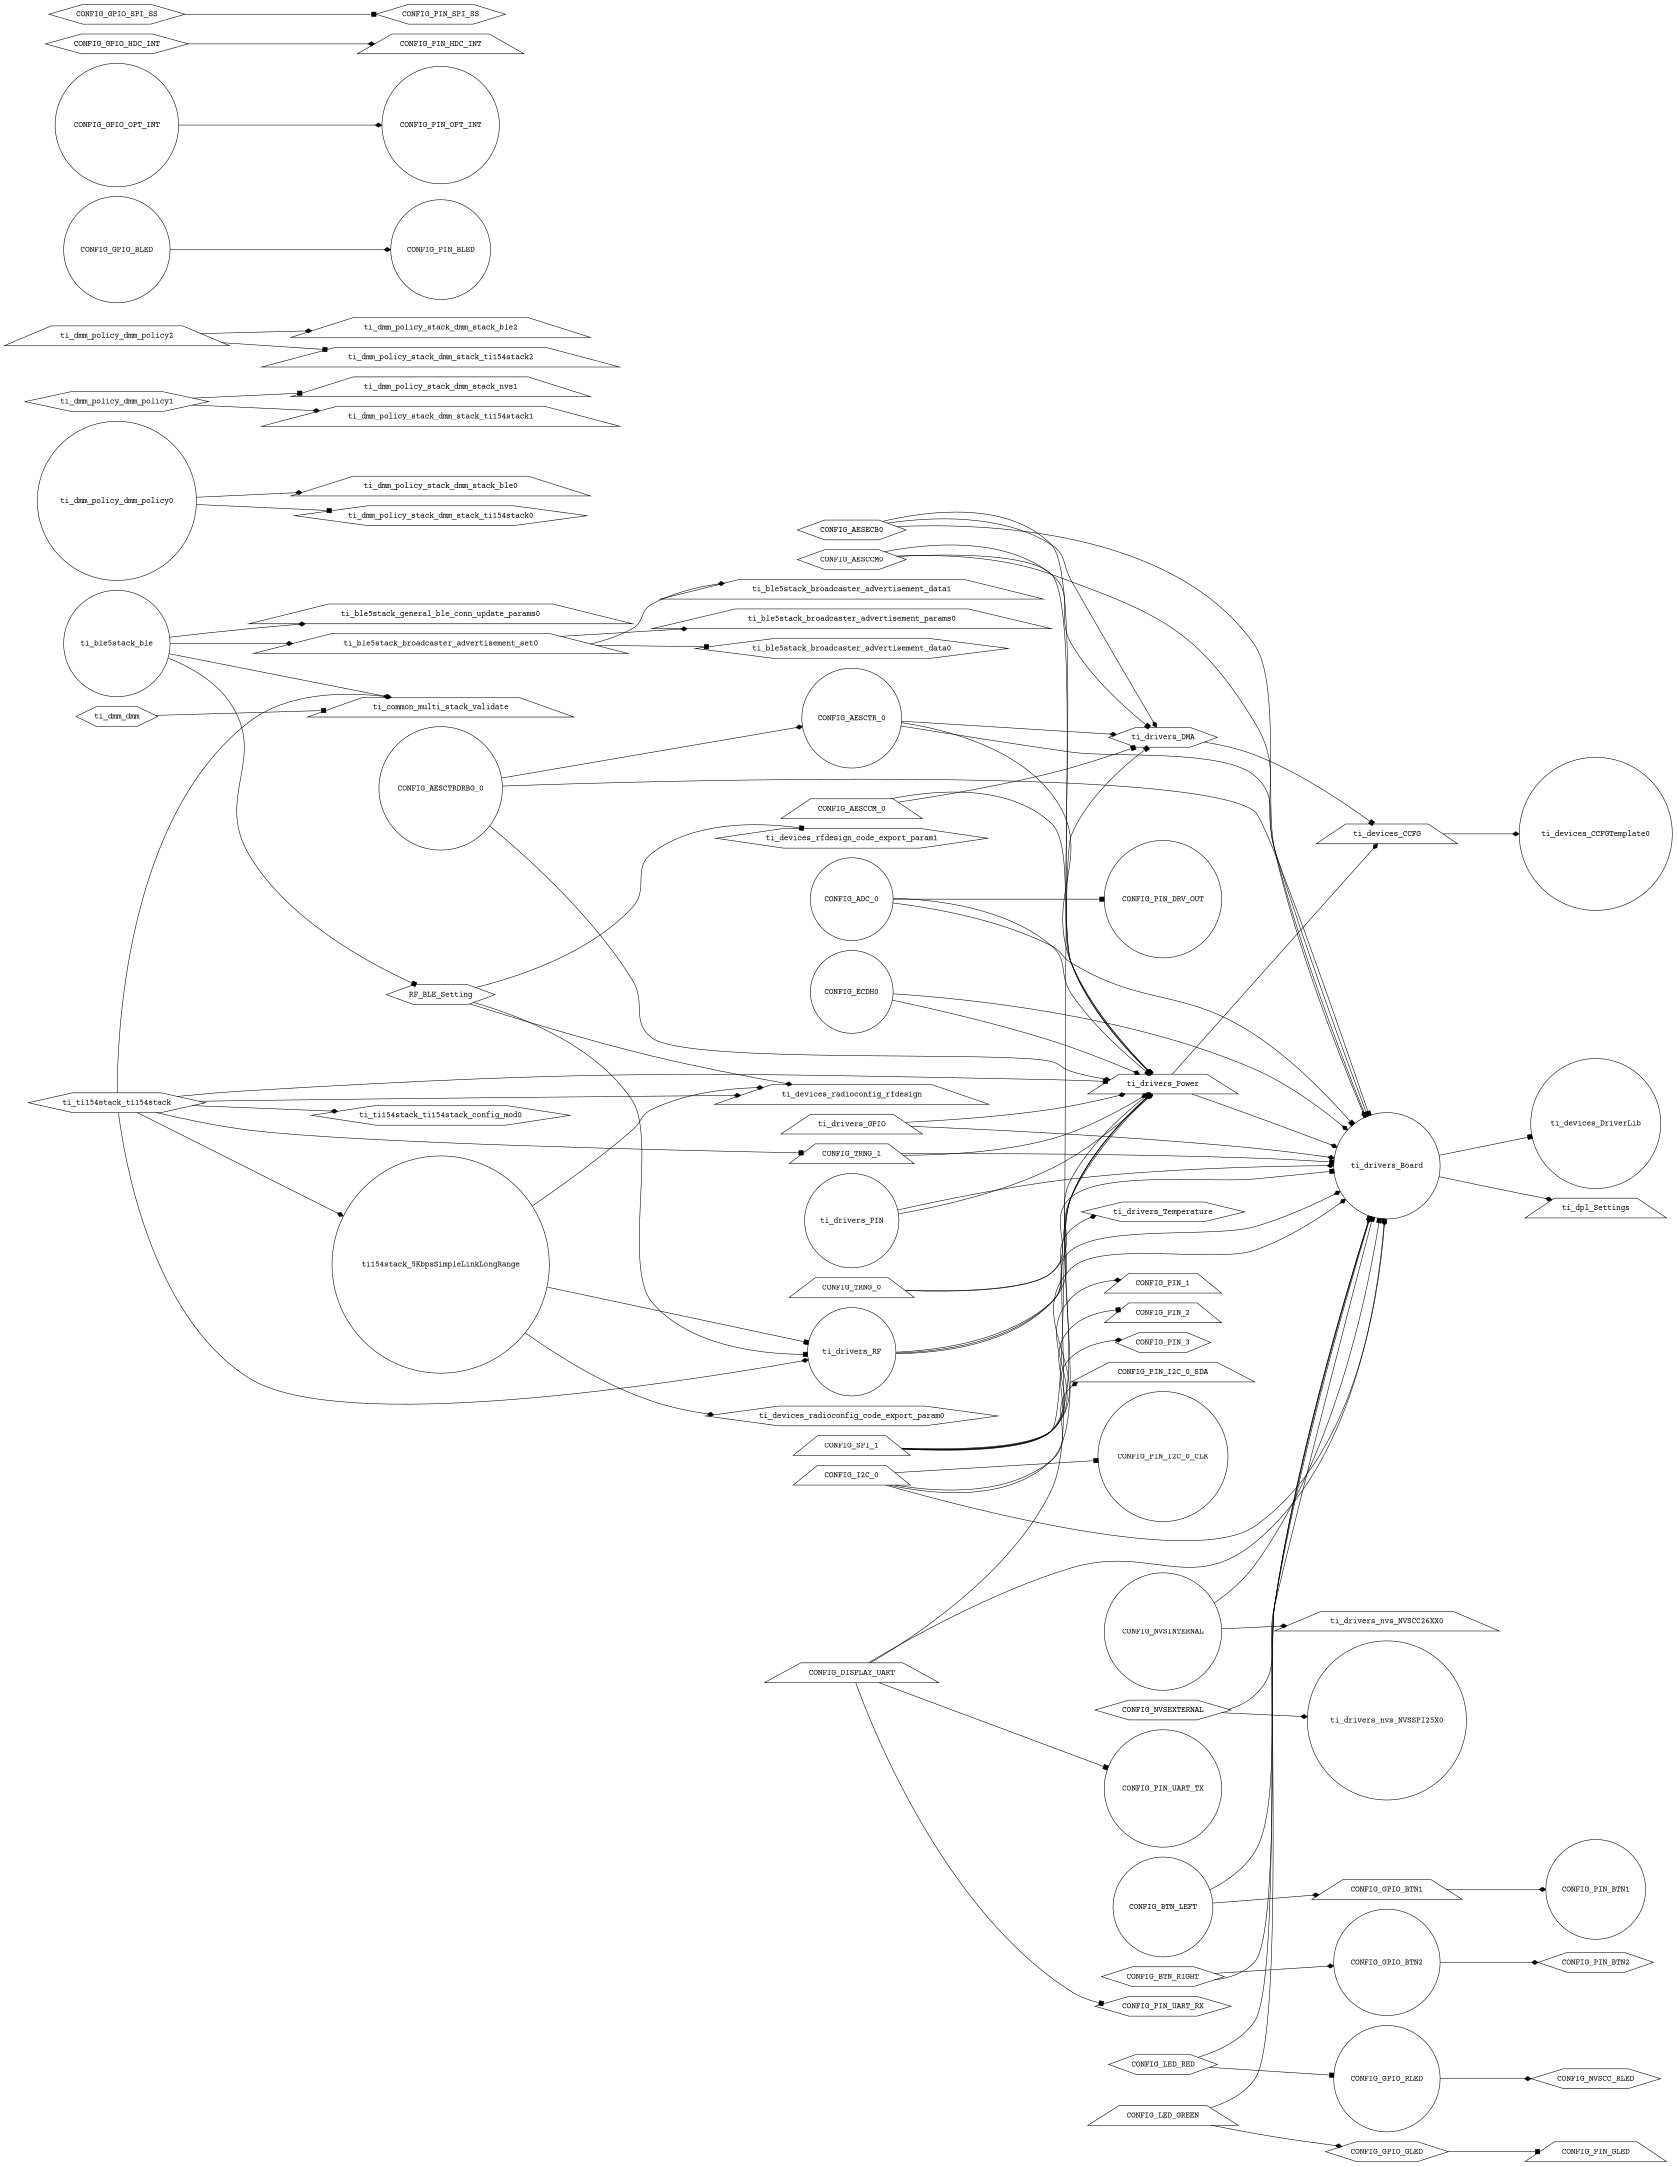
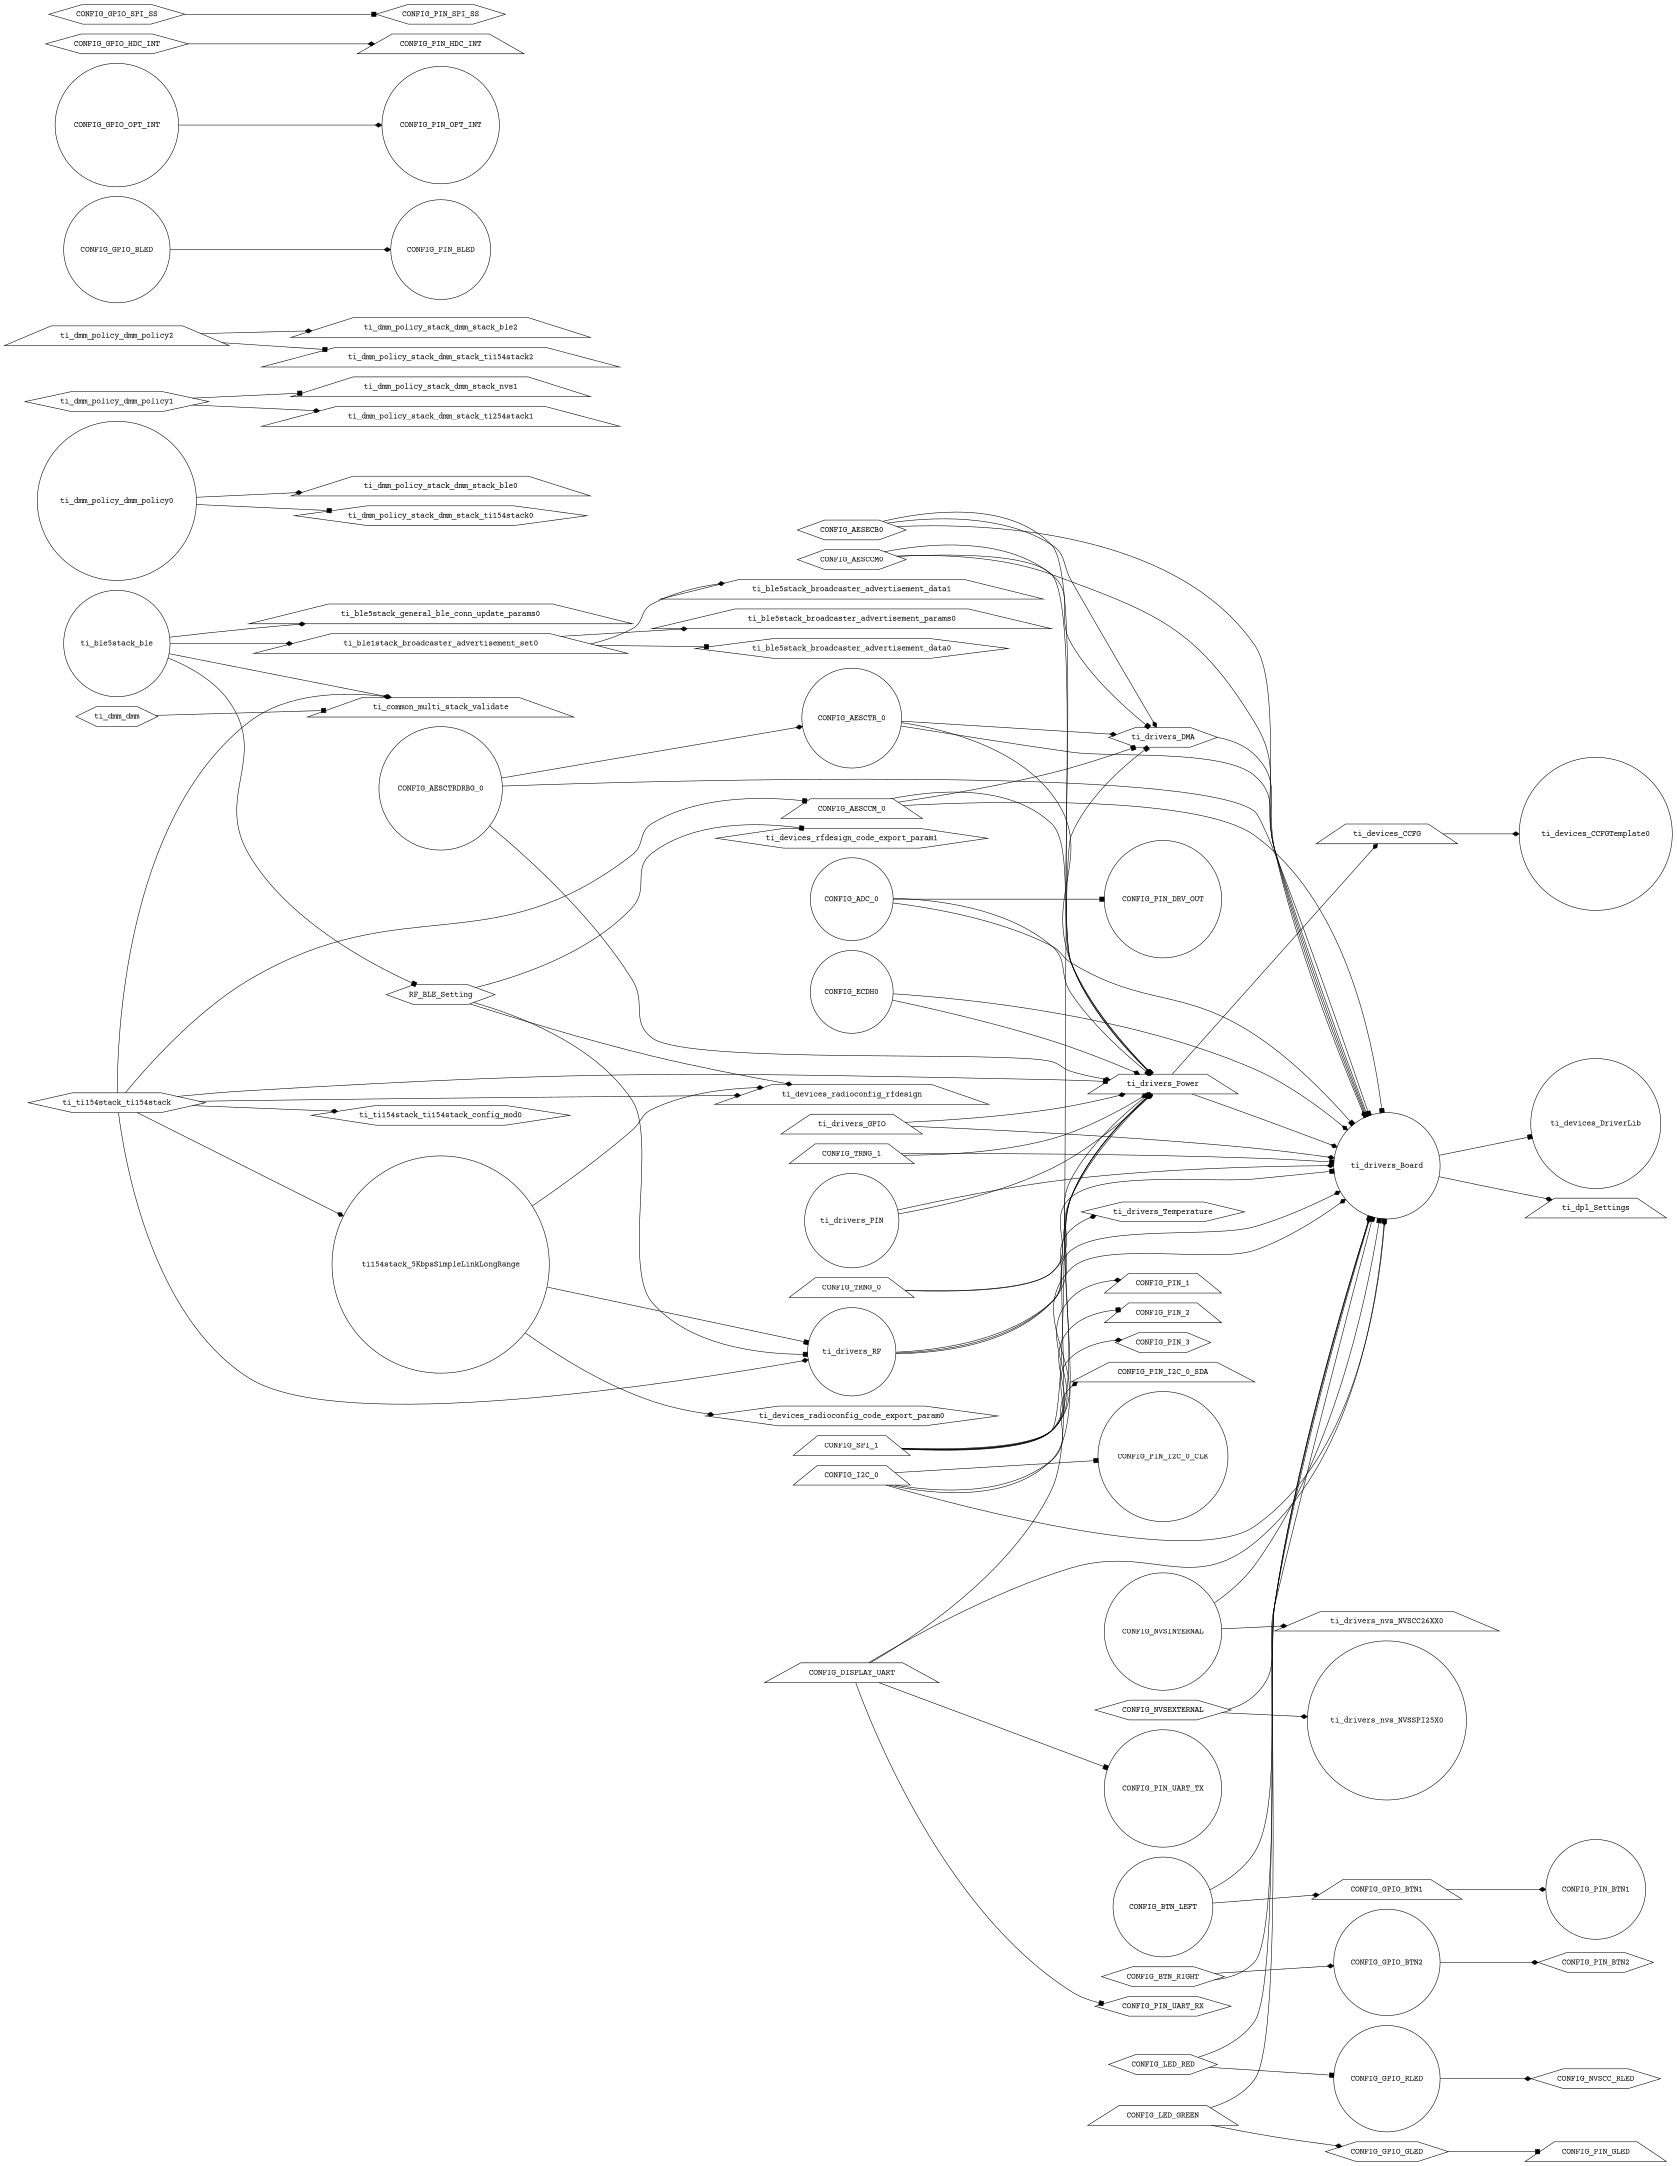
node "ti_dmm_policy_stack_dmm_stack_ti154stack1": label "ti_dmm_policy_stack_dmm_stack_ti154stack1" -> "ti_dmm_policy_stack_dmm_stack_ti254stack1"
node "ti_ble5stack_broadcaster_advertisement_set0": label "ti_ble5stack_broadcaster_advertisement_set0" -> "ti_ble1stack_broadcaster_advertisement_set0"
edge "ti_drivers_DMA" -> "ti_devices_CCFG": now "ti_drivers_DMA" -> "ti_drivers_Board"
edge "CONFIG_AESCCM_0" -> "ti_drivers_Board": added
edge "ti_ti154stack_ti154stack" -> "CONFIG_TRNG_1": now "ti_ti154stack_ti154stack" -> "CONFIG_AESCCM_0"
